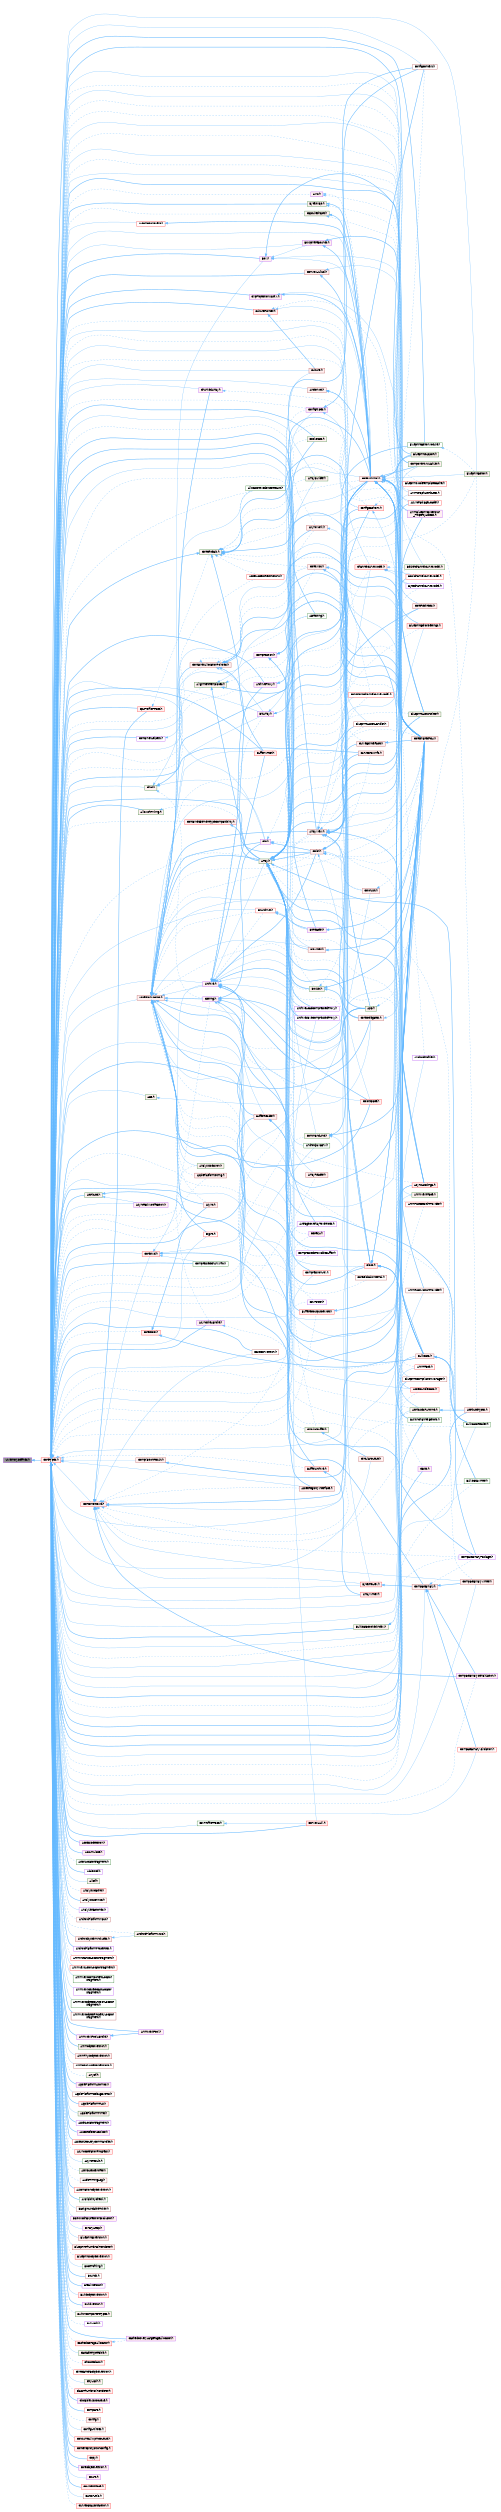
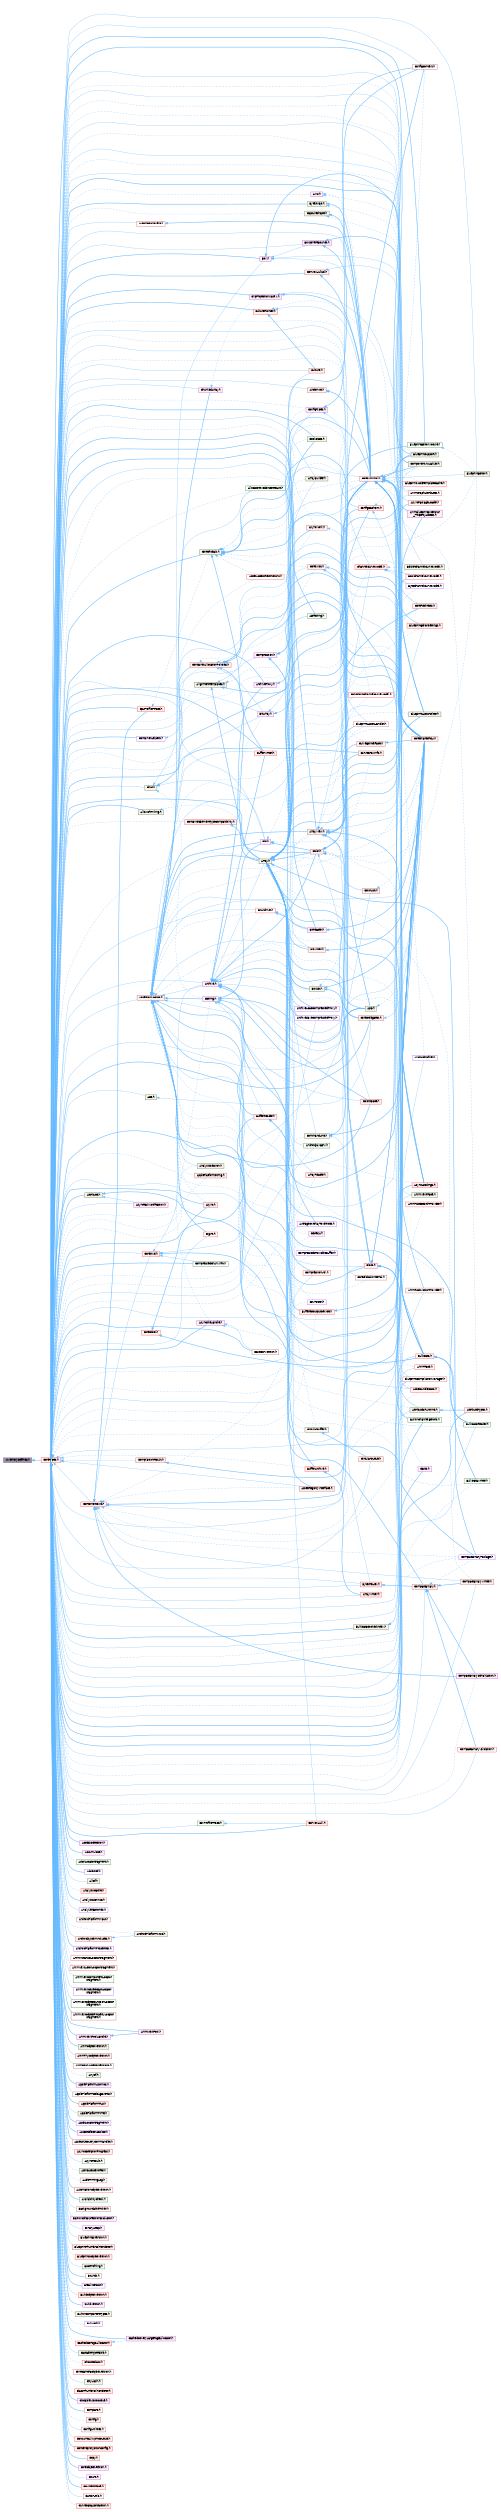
edge "CoreSharedPCH.h" -> "ChunkedArray.h": now "ClipProjectionMatrix.h" -> "ChunkedArray.h"
edge "CoreTypes.h" -> "CoreGlobals.h": reversed
edge "CaseConversion.h" -> "ContainersFwd.h": now "CaseConversion.h" -> "AsyncFileHandle.h"
